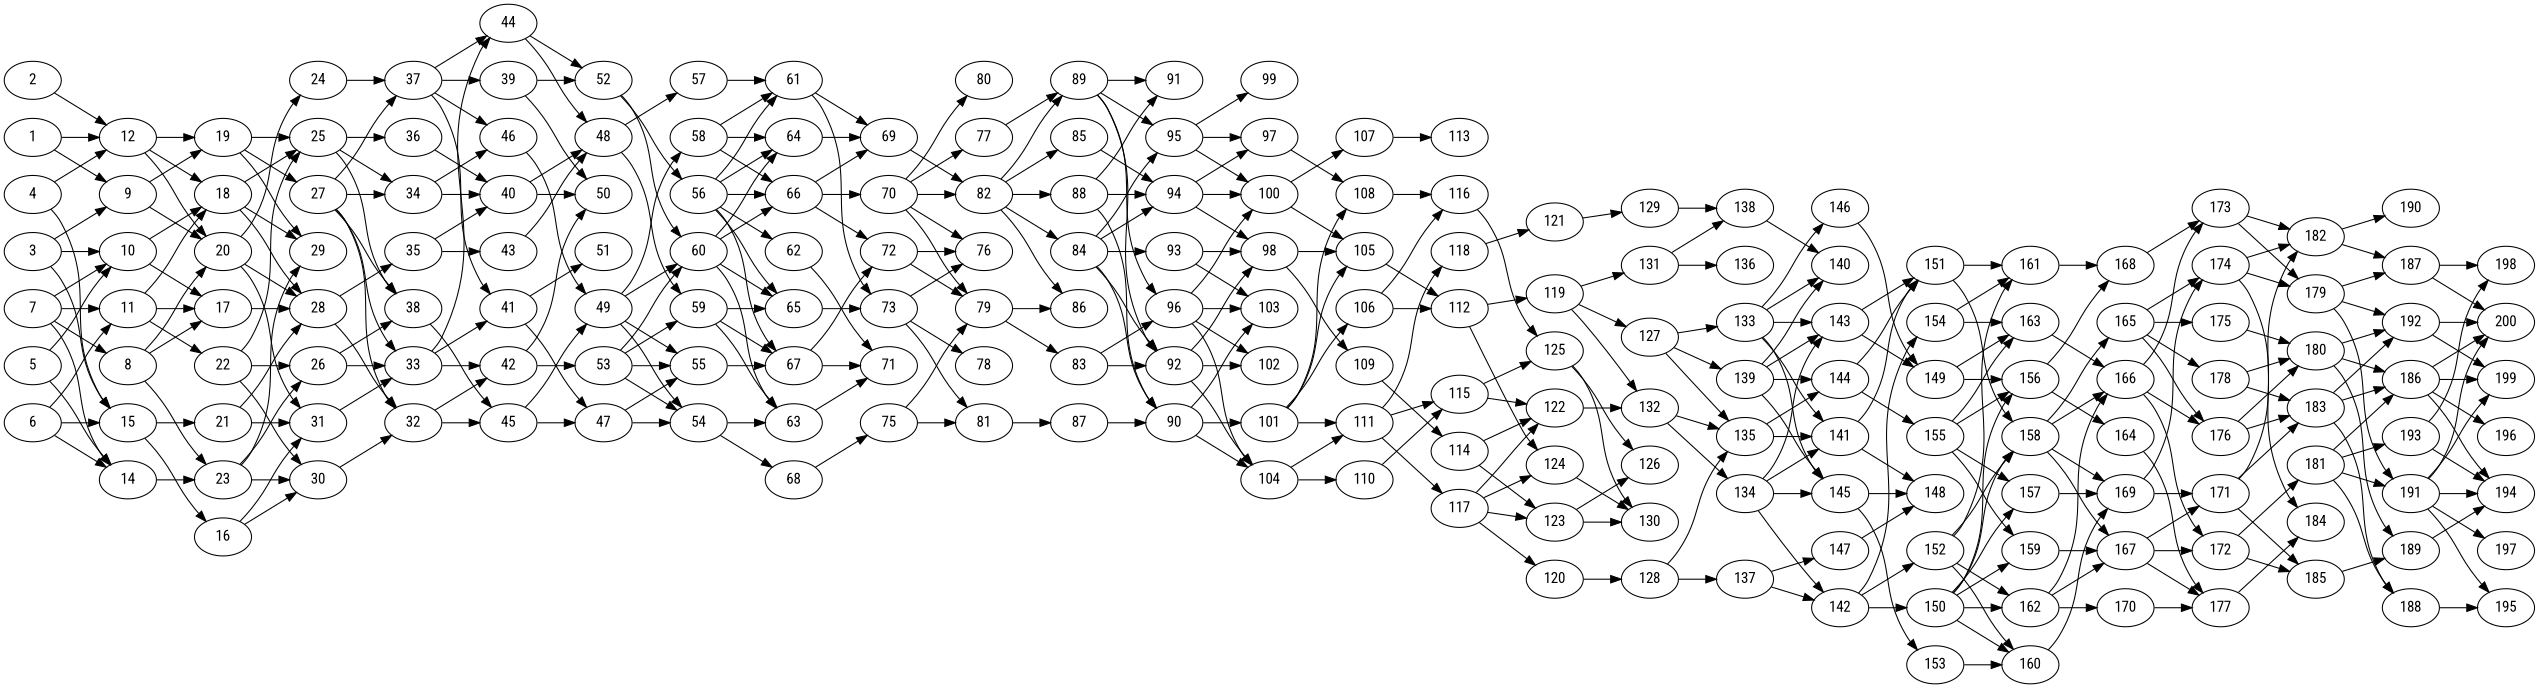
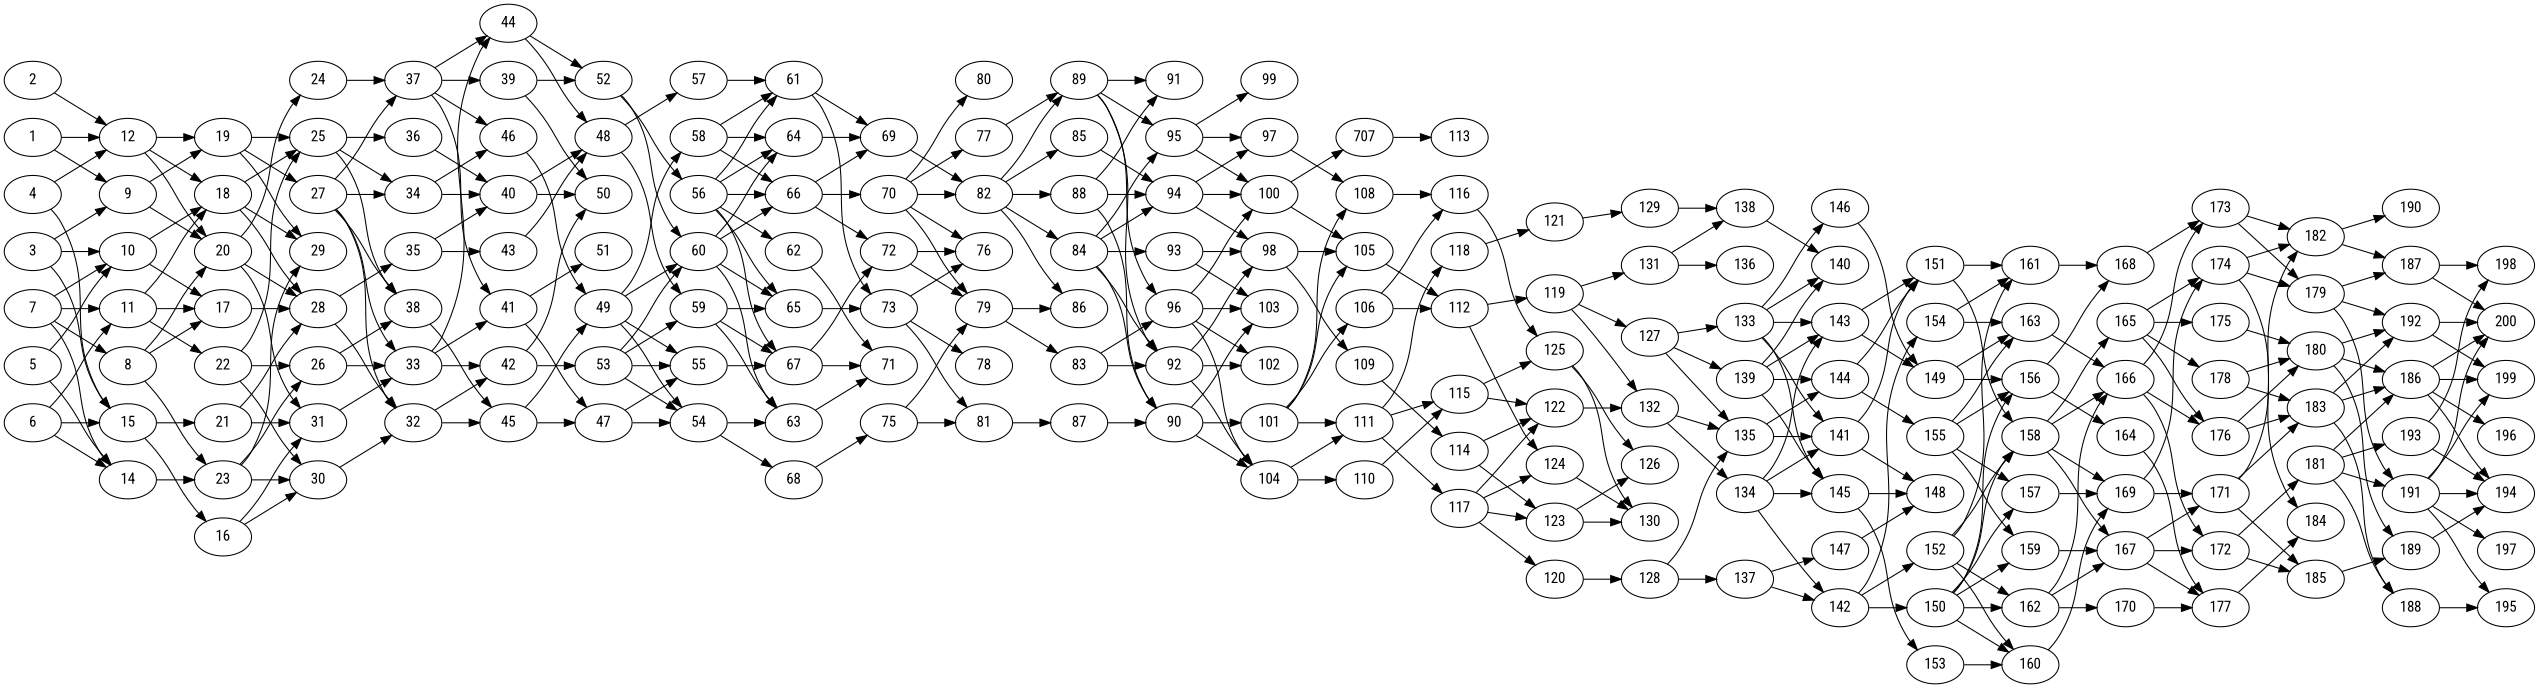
node "107": label "107" -> "707"
